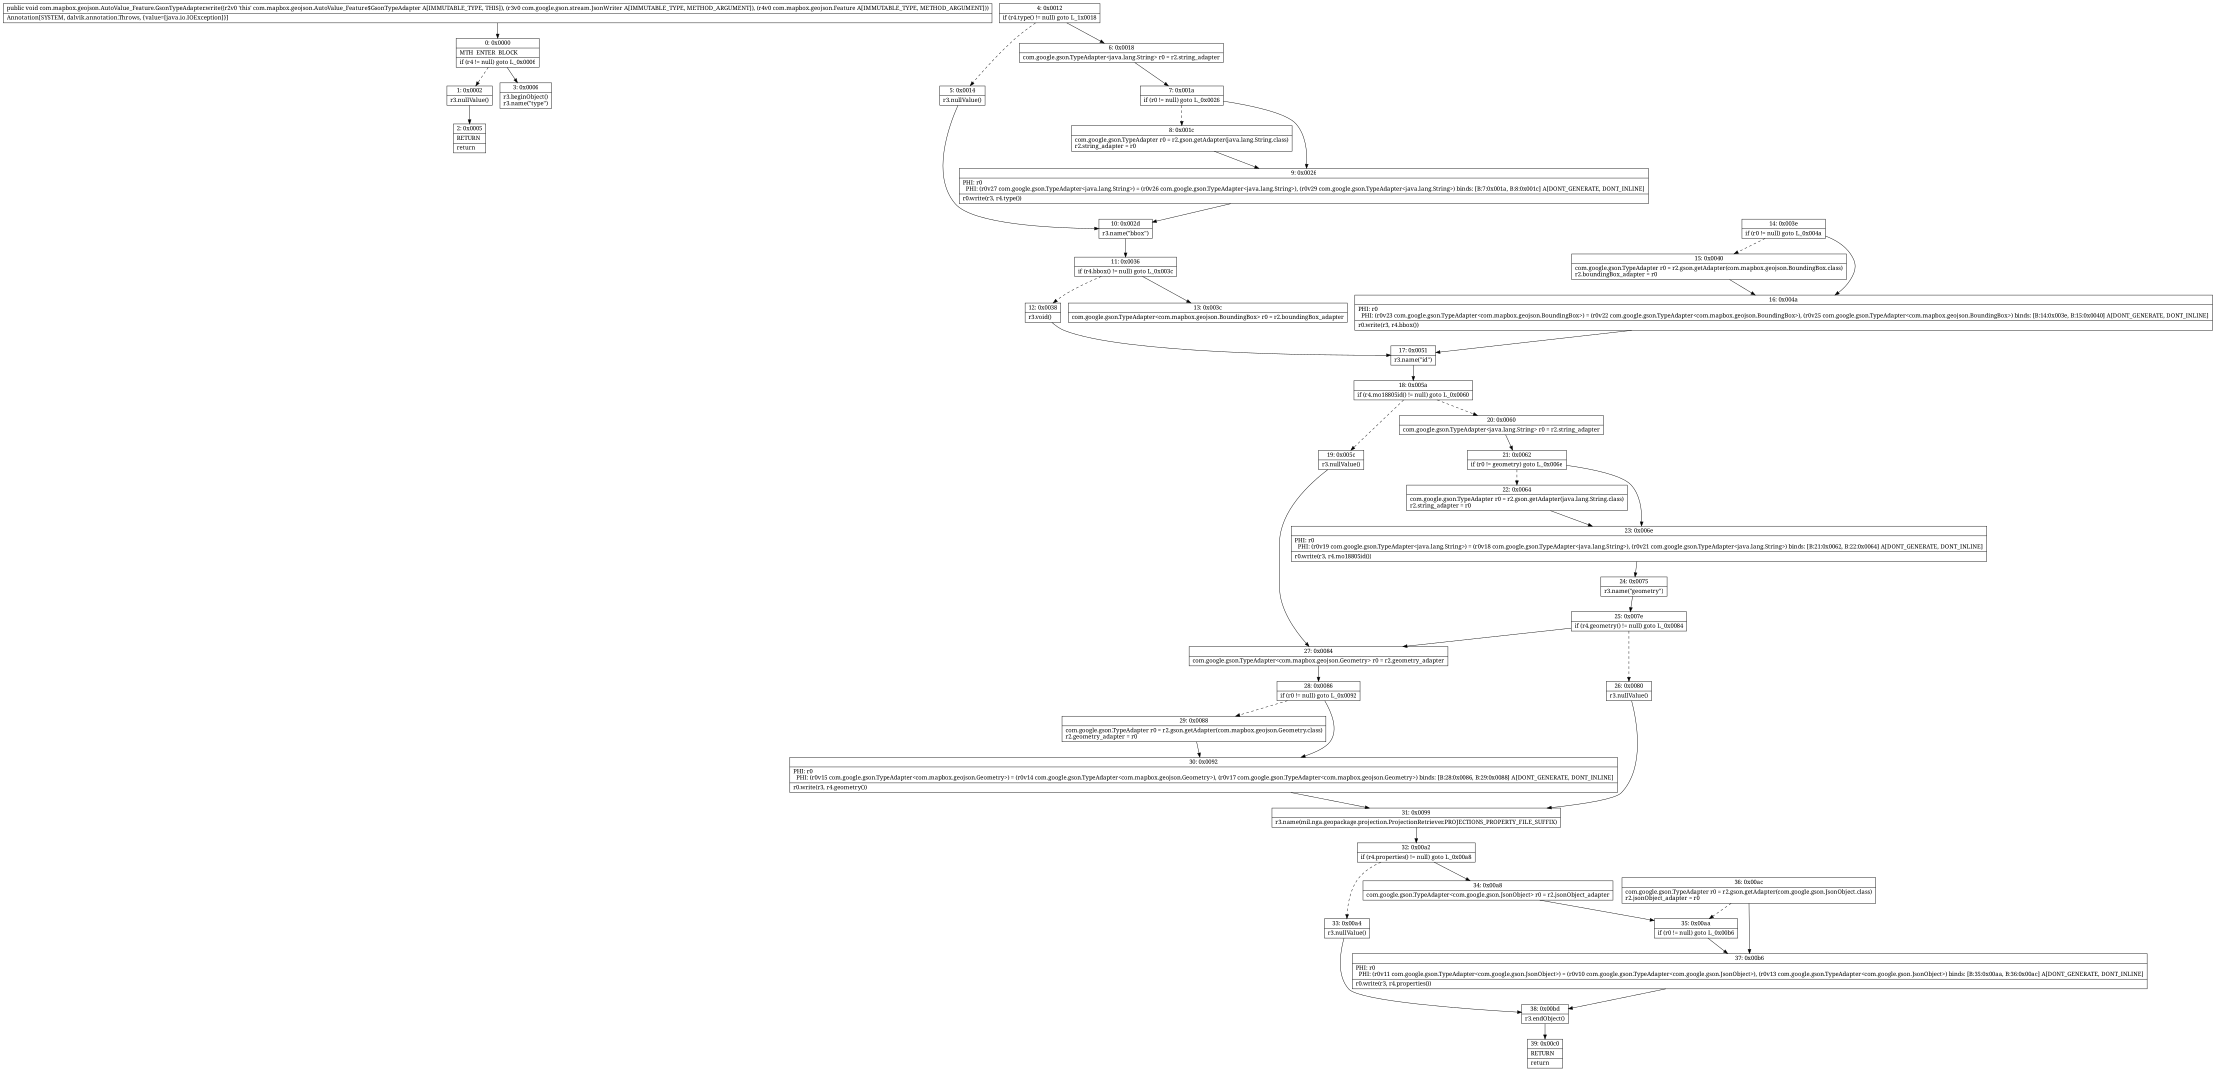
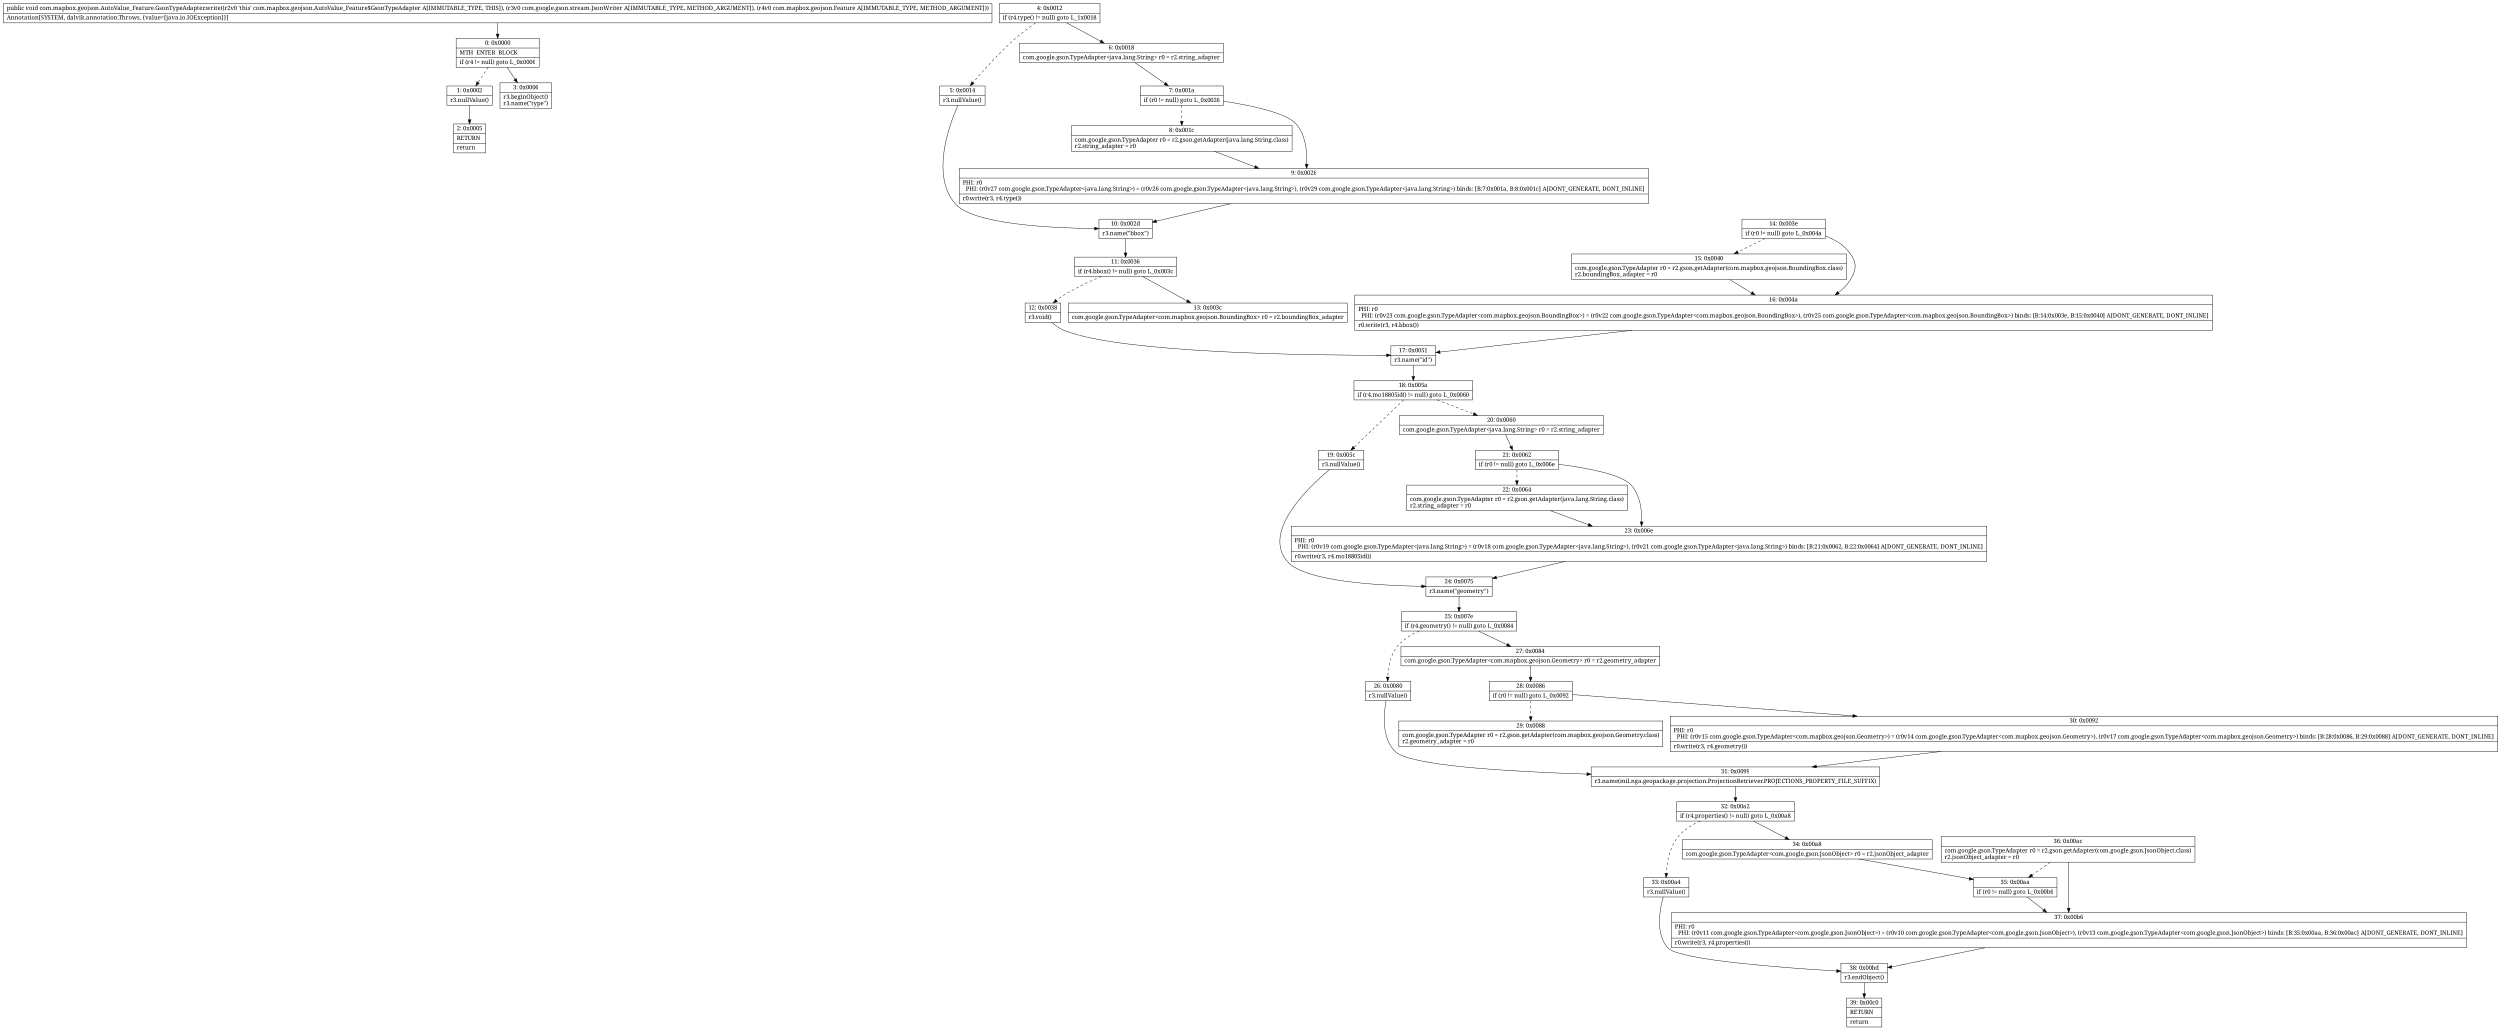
node "21: 0x0062": text "if (r0 != geometry) goto L_0x006e" -> "if (r0 != null) goto L_0x006e"
edge "19: 0x005c" -> "27: 0x0084": now "19: 0x005c" -> "24: 0x0075"
edge "29: 0x0088" -> "30: 0x0092": removed
